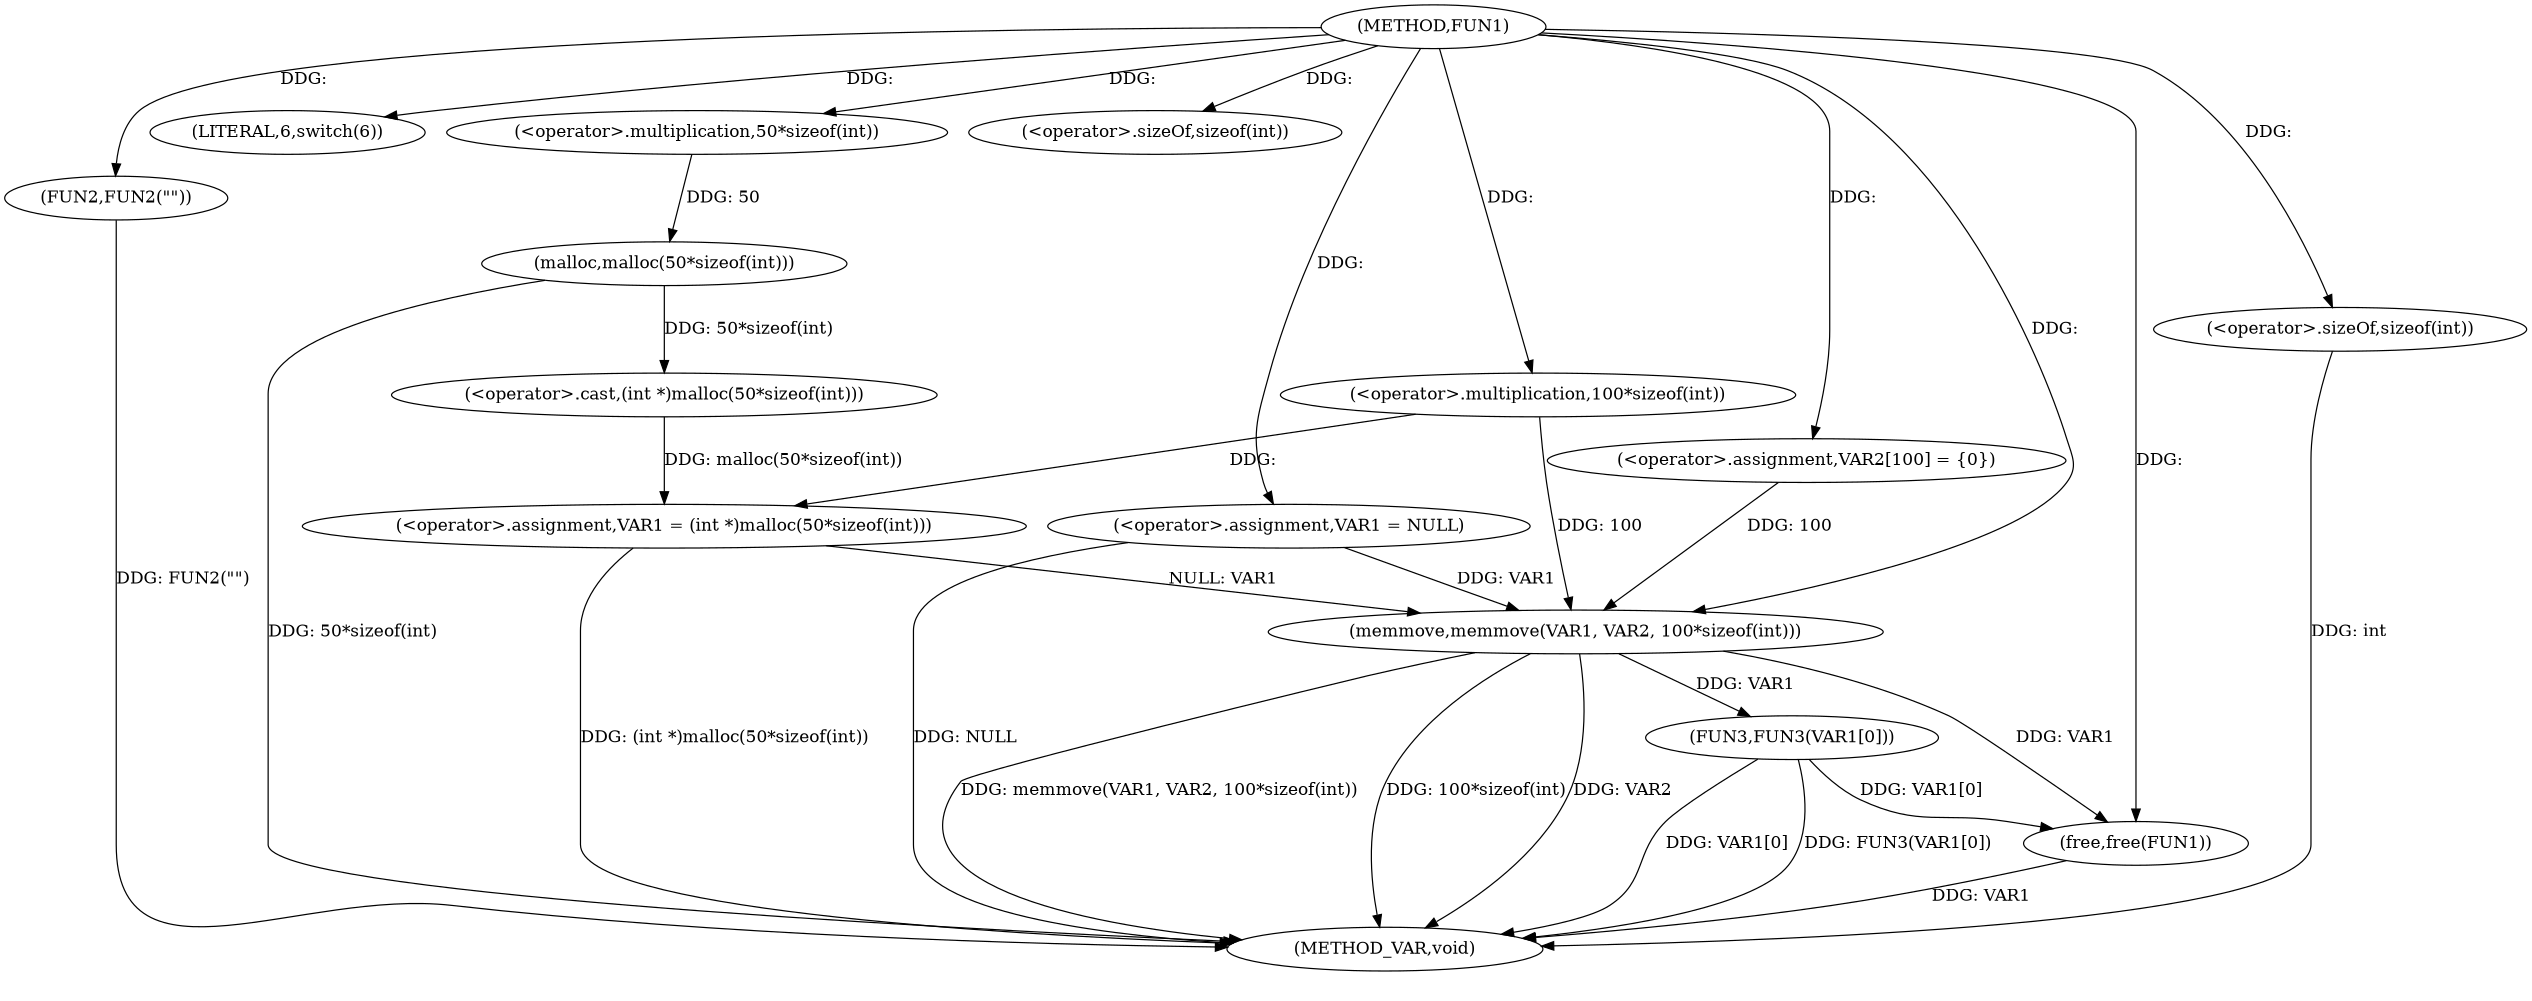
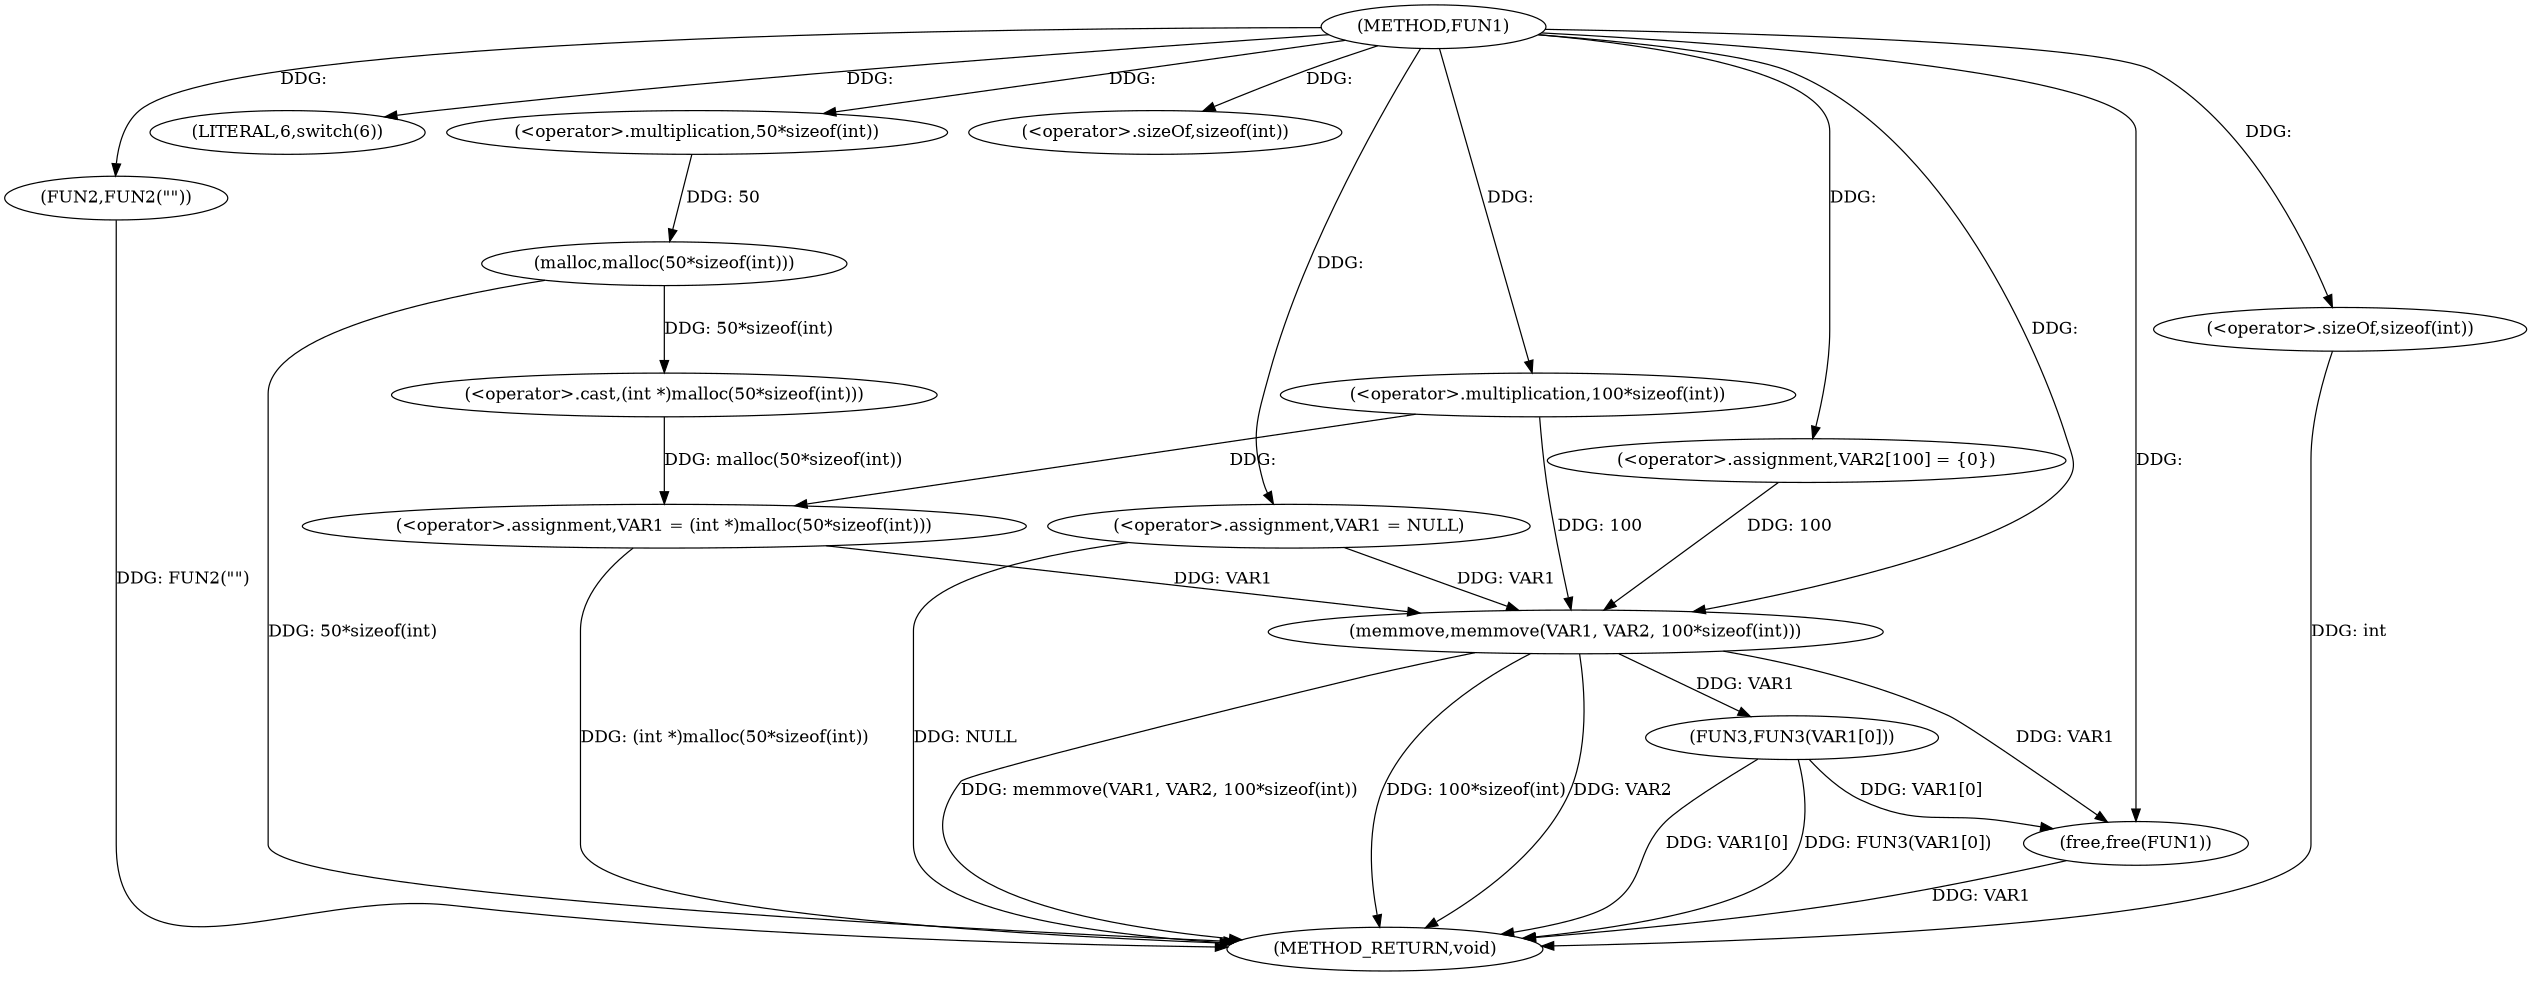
edge "(<operator>.assignment,VAR1 = (int *)malloc(50*sizeof(int)))" -> "(memmove,memmove(VAR1, VAR2, 100*sizeof(int)))": label "NULL: VAR1" -> "DDG: VAR1"
node "(METHOD_VAR,void)": label "(METHOD_VAR,void)" -> "(METHOD_RETURN,void)"
